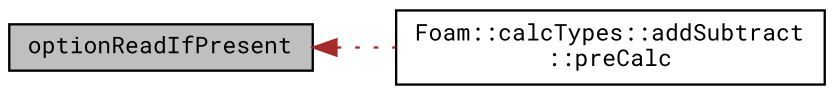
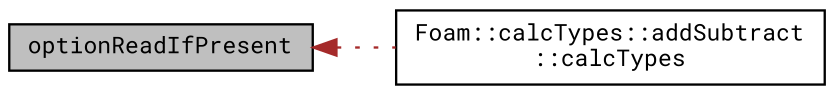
node "Foam::calcTypes::addSubtract ::preCalc": label "Foam::calcTypes::addSubtract ::preCalc" -> "Foam::calcTypes::addSubtract ::calcTypes"
